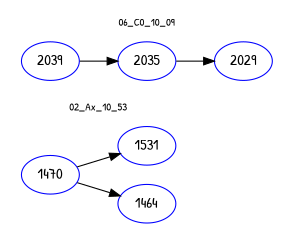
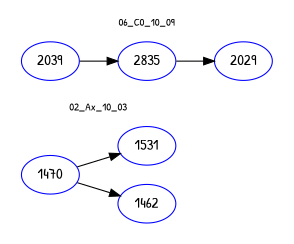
node "2035": label "2035" -> "2835"
cluster "02_Ax_10_53": label "02_Ax_10_53" -> "02_Ax_10_03"
node "1464": label "1464" -> "1462"
